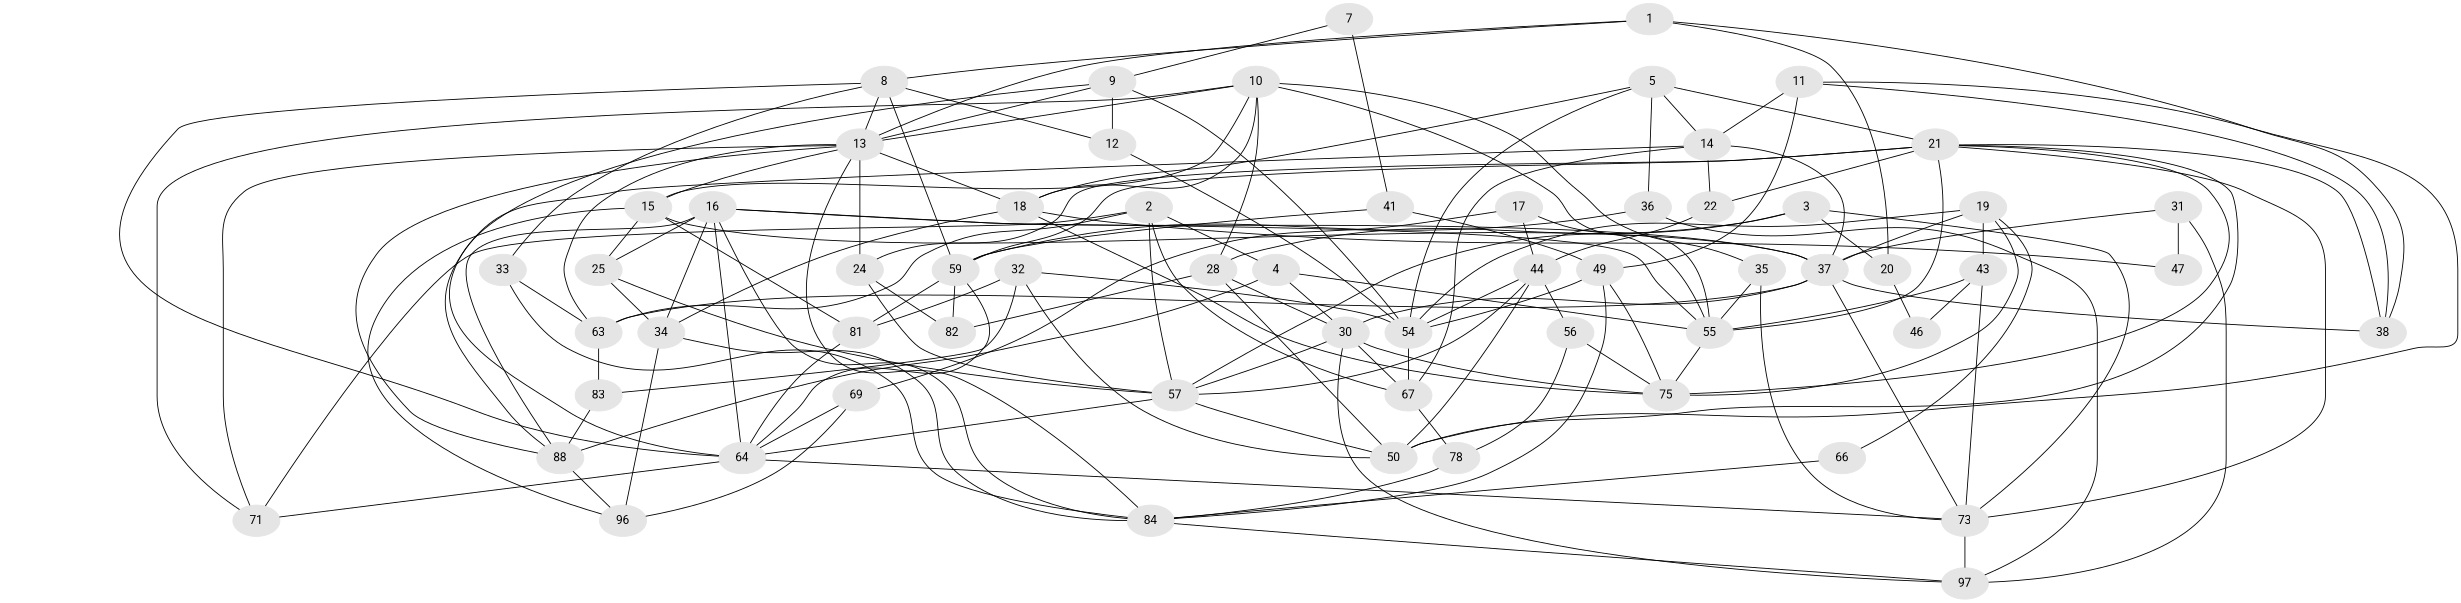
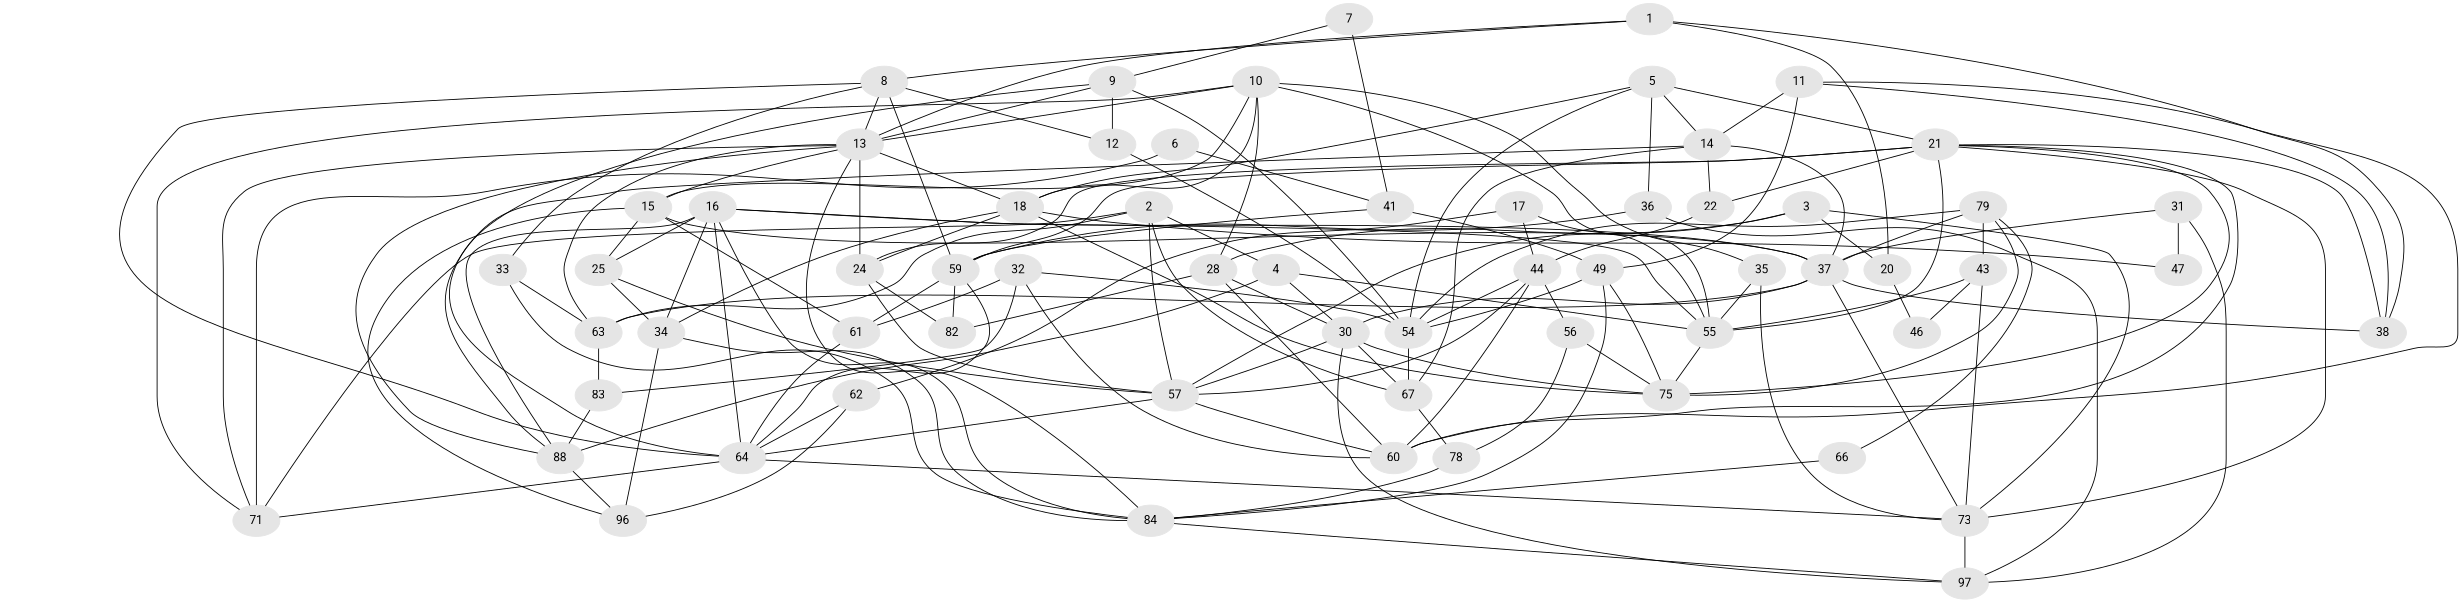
node "6": added
node "19": label "19" -> "79"
edge "18" -- "24": added
node "81": label "81" -> "61"
node "69": label "69" -> "62"
node "50": label "50" -> "60"
